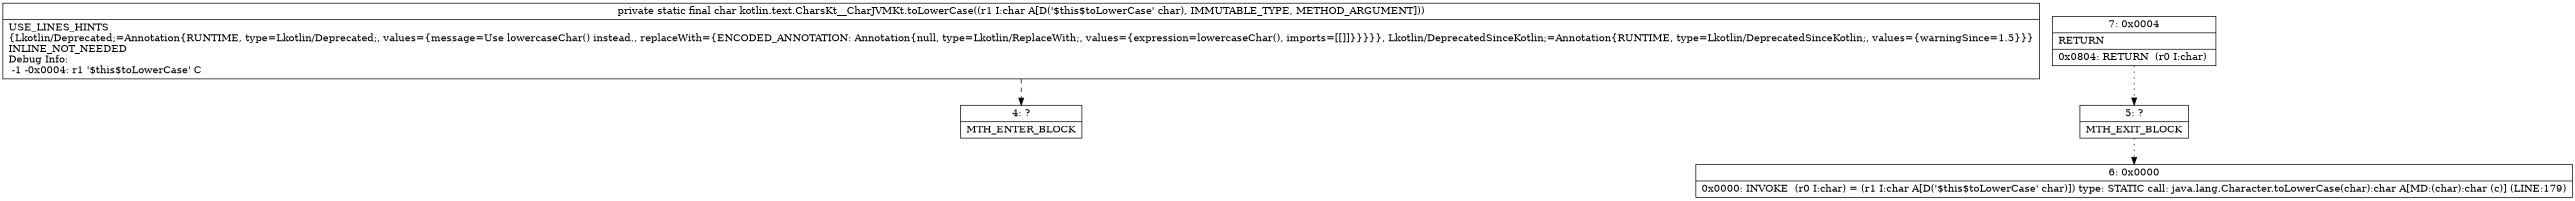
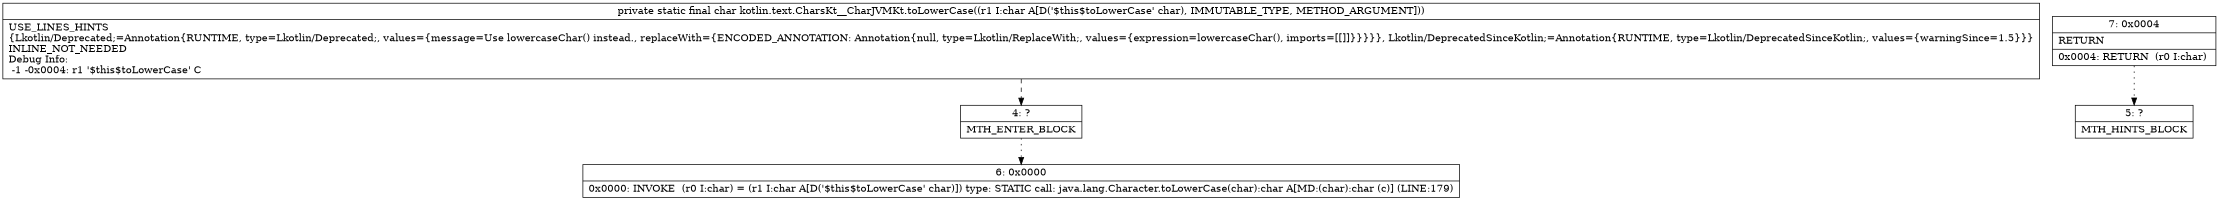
node "7: 0x0004": text "0x0804: RETURN  (r0 I:char)" -> "0x0004: RETURN  (r0 I:char)"
node "5: ?": text "MTH_EXIT_BLOCK" -> "MTH_HINTS_BLOCK"
edge "5: ?" -> "6: 0x0000": now "4: ?" -> "6: 0x0000"
